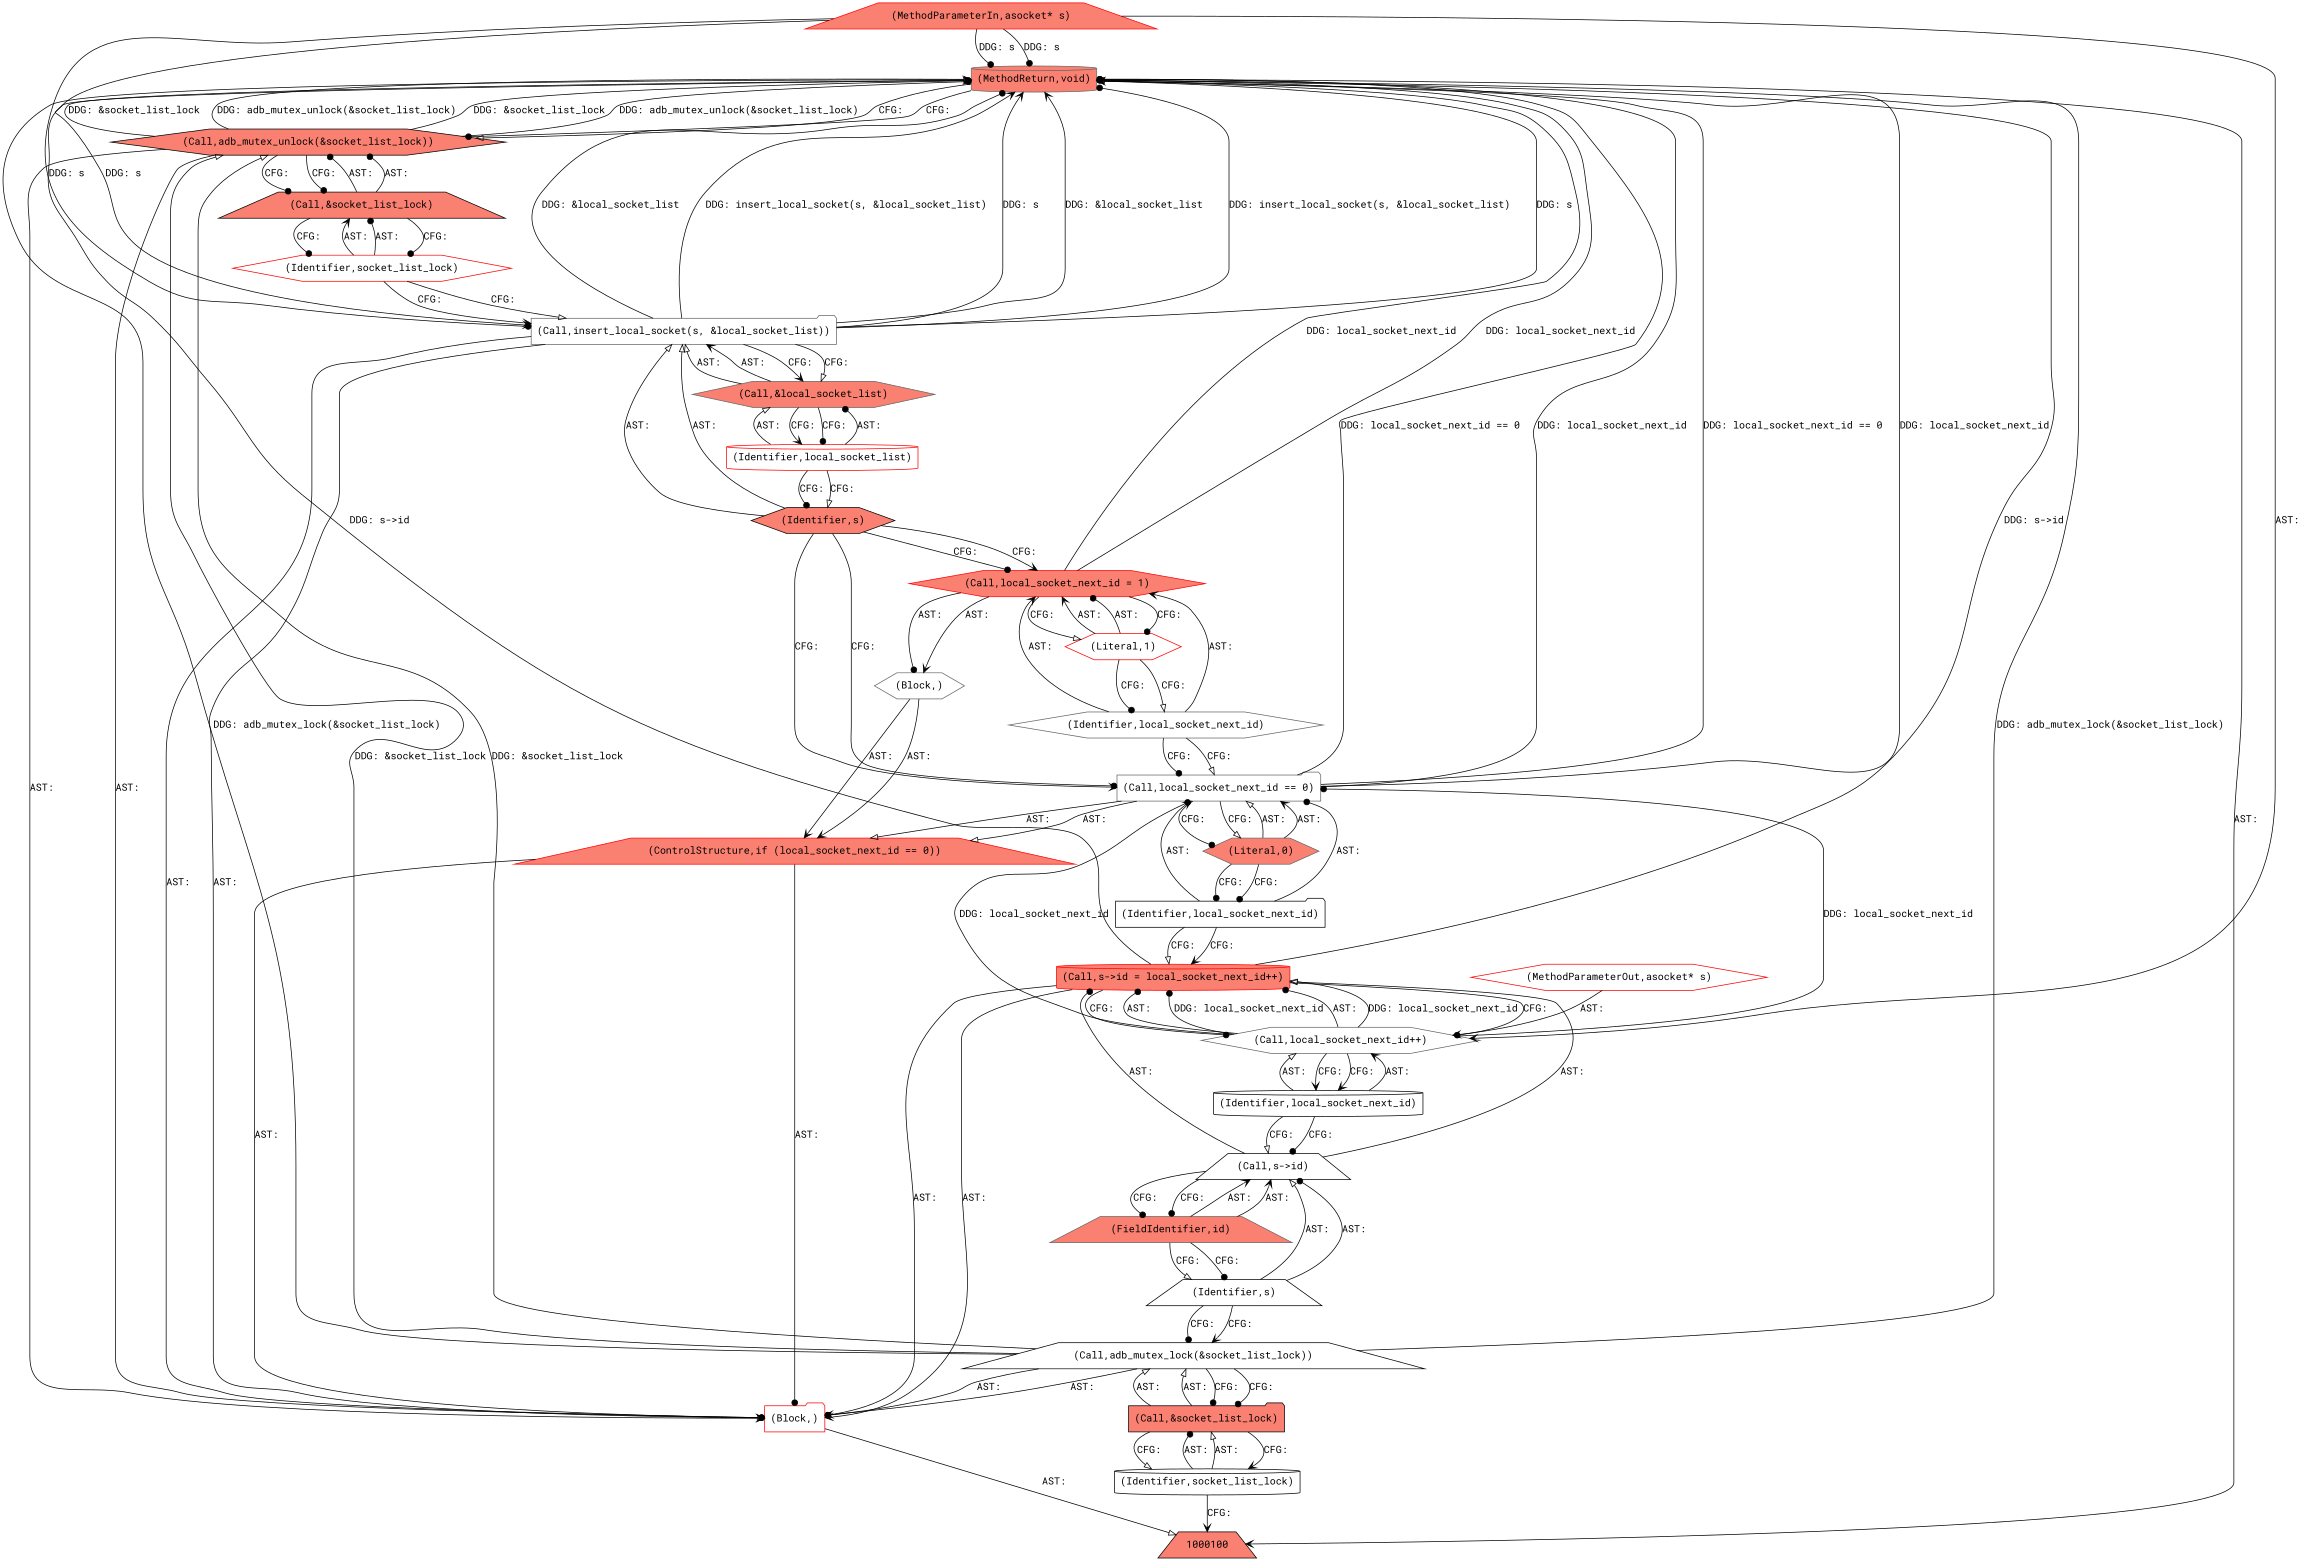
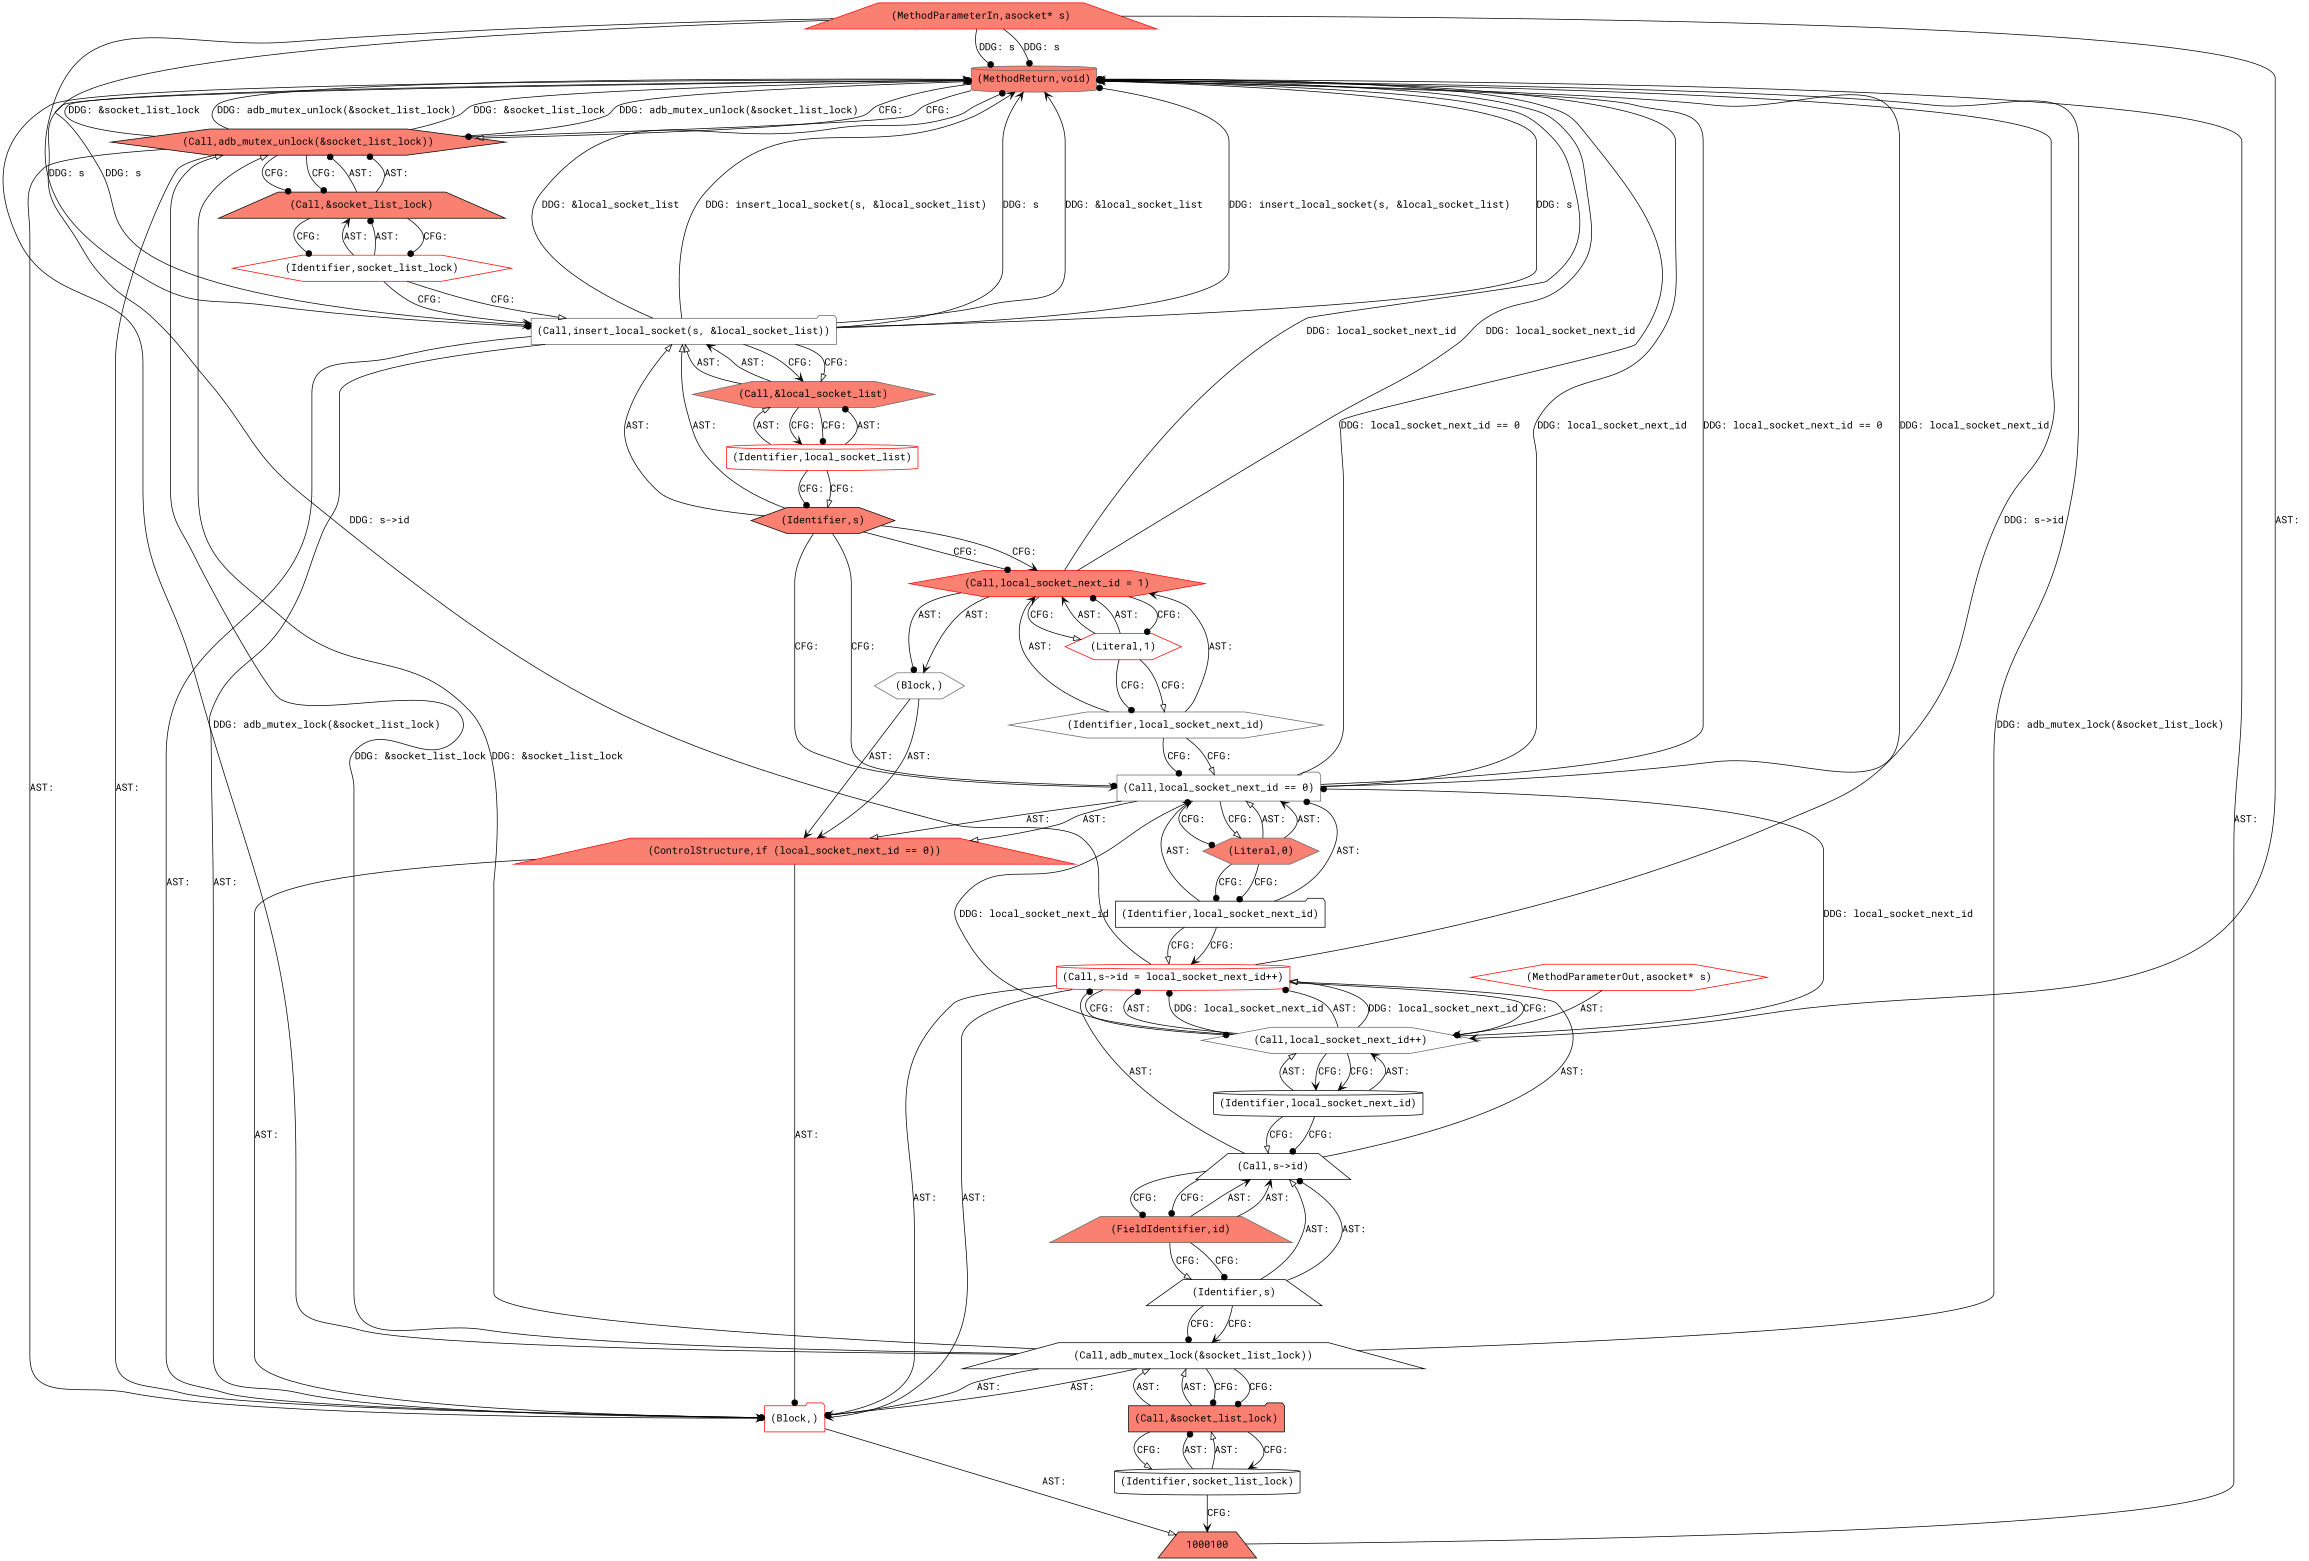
edge "(MethodReturn,void)" -> "1000100": reversed
node "(Call,s->id = local_socket_next_id++)": fillcolor salmon -> white
